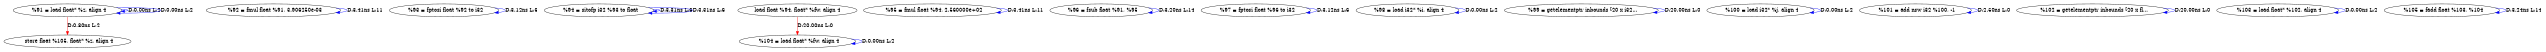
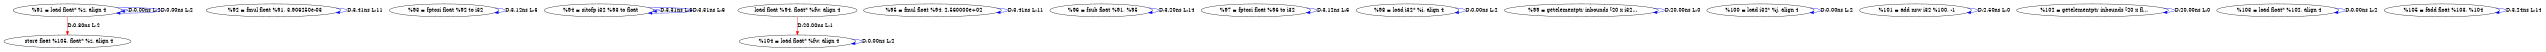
edge "load float %94, float* %fw, align 4" -> "%104 = load float* %fw, align 4": label "D:20.00ns L:0" -> "D:20.00ns L:1"
